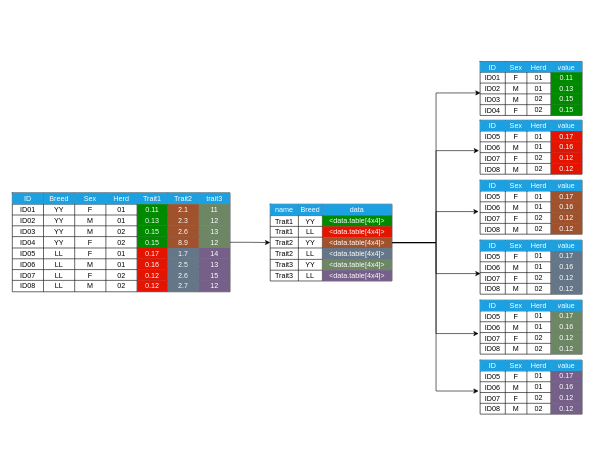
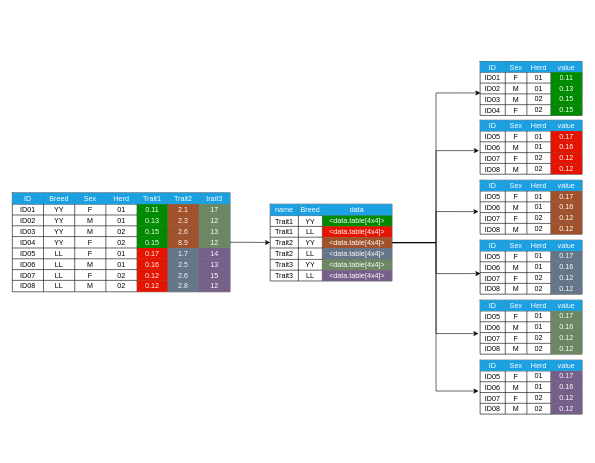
node "11": label "11" -> "17"
node "2.7": label "2.7" -> "2.8"
